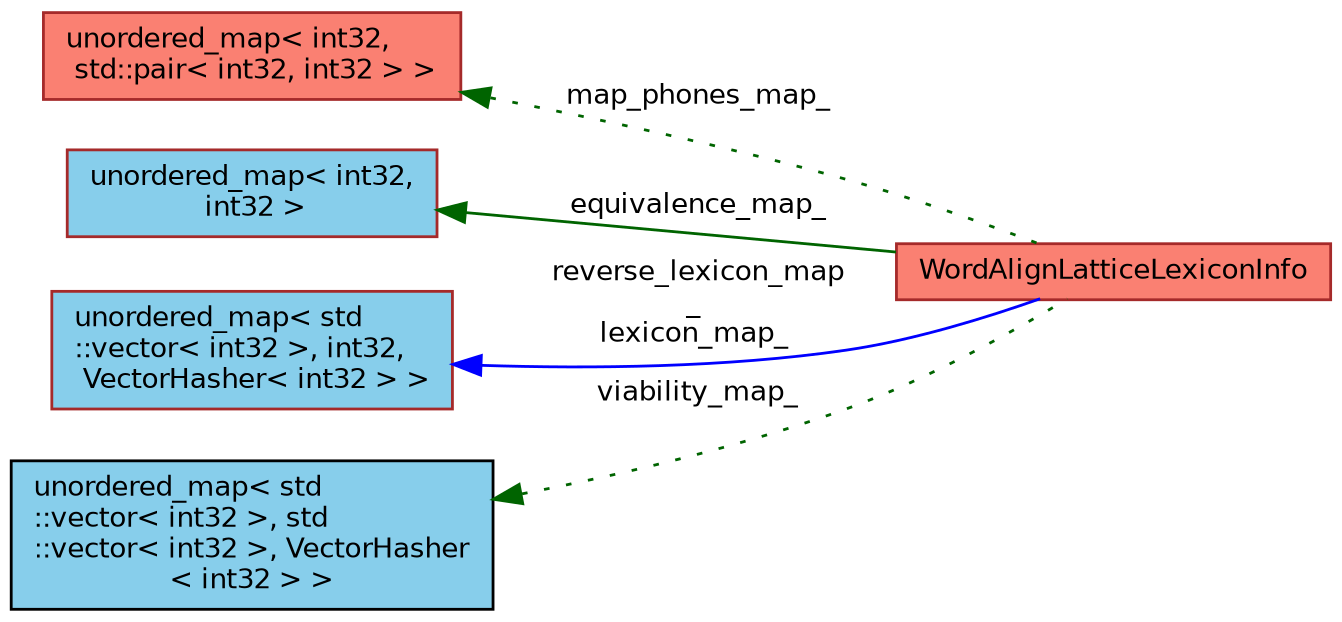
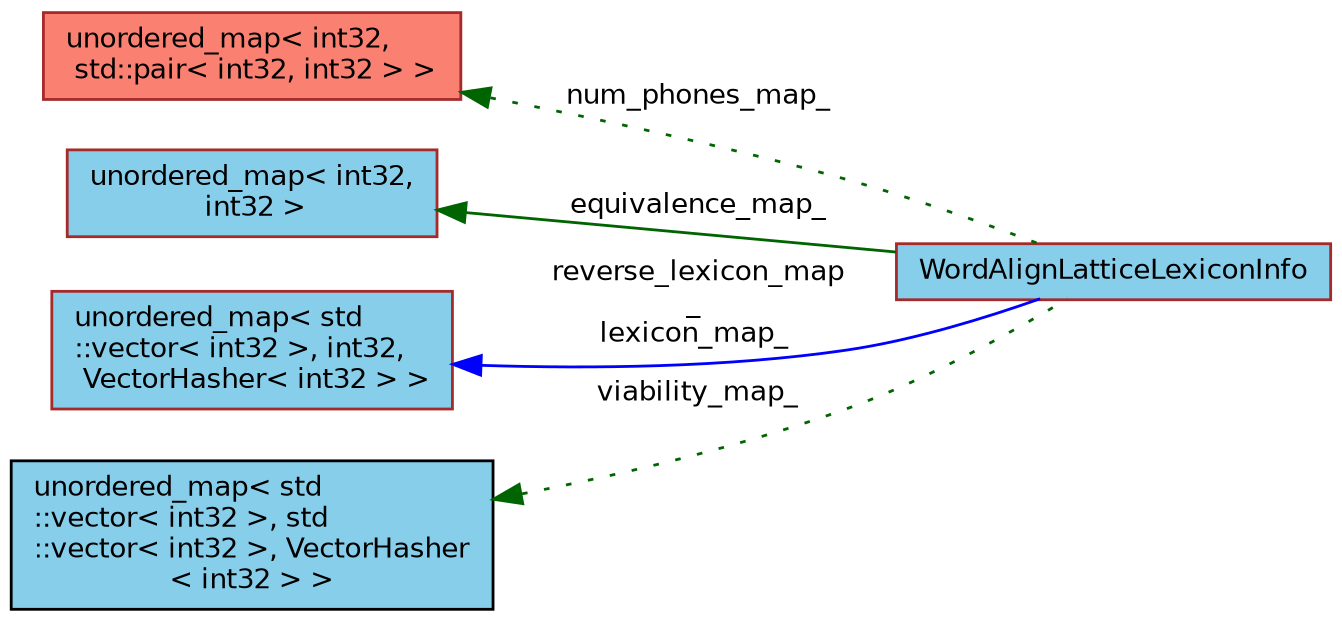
edge "WordAlignLatticeLexiconInfo" -> "unordered_map< int32, std::pair< int32, int32 > >": label " map_phones_map_" -> " num_phones_map_"
node "WordAlignLatticeLexiconInfo": fillcolor salmon -> skyblue
